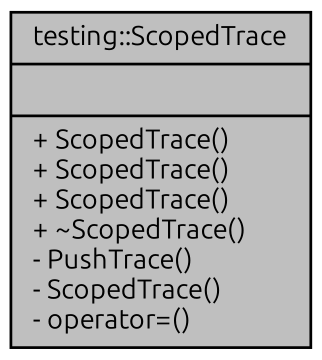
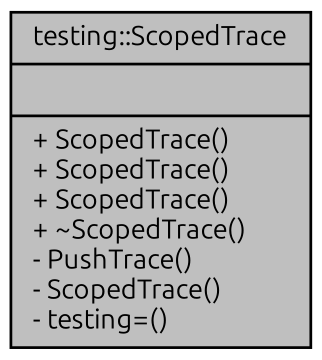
node "testing::ScopedTrace": text "- operator=()" -> "- testing=()"
